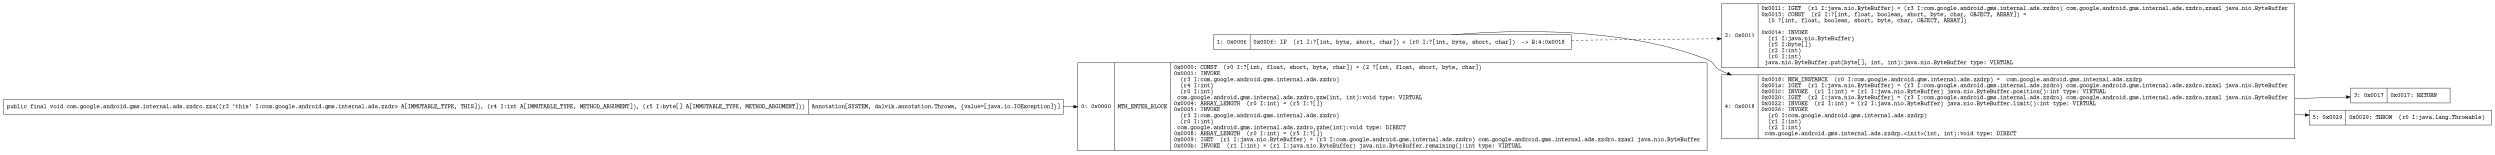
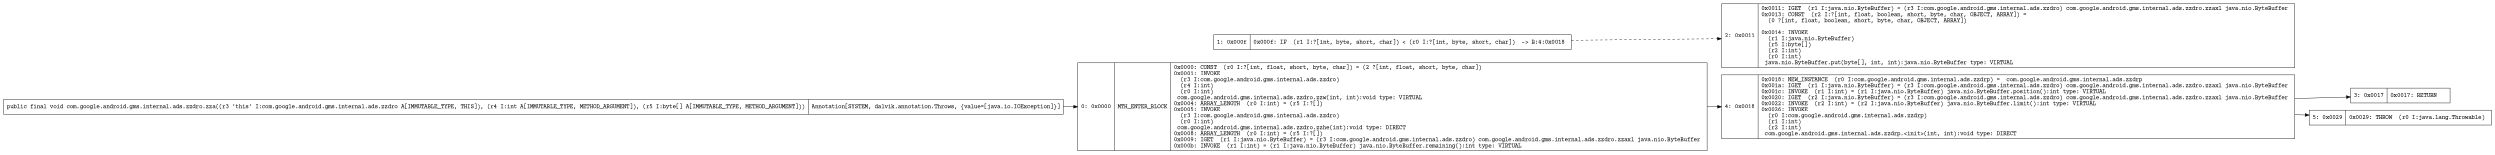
edge "1: 0x000f" -> "4: 0x0018": now "0: 0x0000" -> "4: 0x0018"
